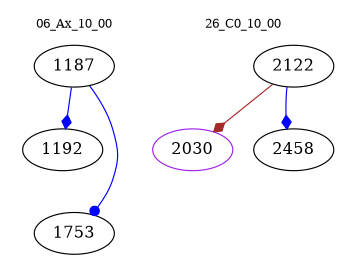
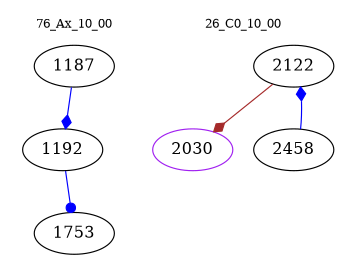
cluster "06_Ax_10_00": label "06_Ax_10_00" -> "76_Ax_10_00"
edge "2122" -> "2458": reversed
edge "1187" -> "1753": now "1192" -> "1753"
